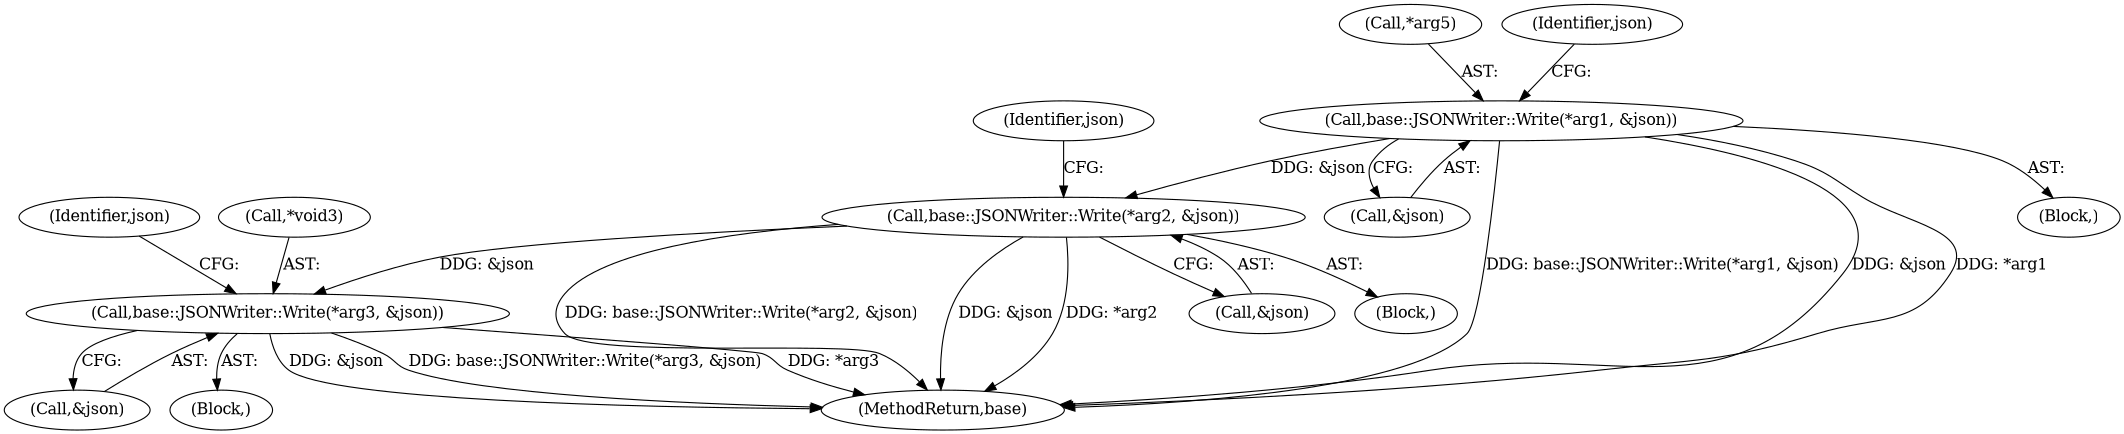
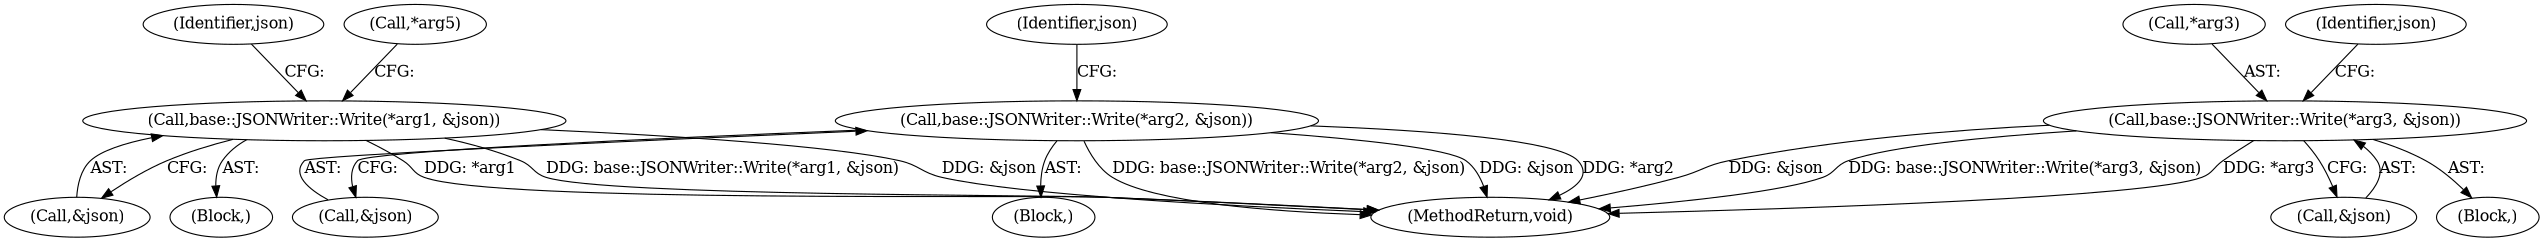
edge "(Call,*arg5)" -> "(Call,base::JSONWriter::Write(*arg1, &json))": label "AST: " -> "CFG: "
edge "(Call,base::JSONWriter::Write(*arg1, &json))" -> "(Call,base::JSONWriter::Write(*arg2, &json))": removed, label "DDG: &json"
node "(Call,*void3)": label "(Call,*void3)" -> "(Call,*arg3)"
edge "(Call,base::JSONWriter::Write(*arg2, &json))" -> "(Call,base::JSONWriter::Write(*arg3, &json))": removed, label "DDG: &json"
node "(MethodReturn,base)": label "(MethodReturn,base)" -> "(MethodReturn,void)"
